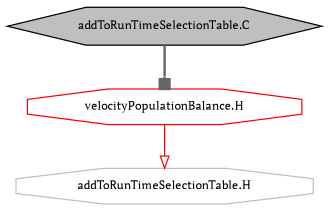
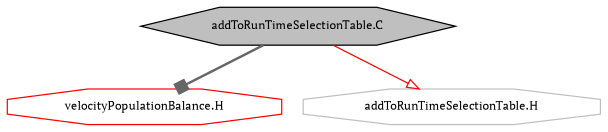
edge "velocityPopulationBalance.H" -> "addToRunTimeSelectionTable.H": now "addToRunTimeSelectionTable.C" -> "addToRunTimeSelectionTable.H"
